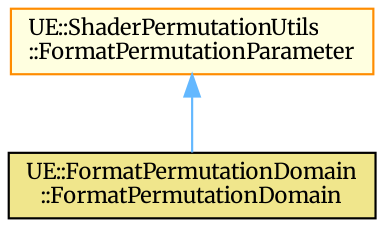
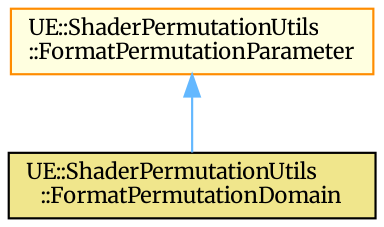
node "UE::FormatPermutationDomain ::FormatPermutationDomain": label "UE::FormatPermutationDomain ::FormatPermutationDomain" -> "UE::ShaderPermutationUtils ::FormatPermutationDomain"
